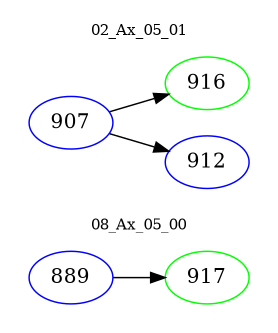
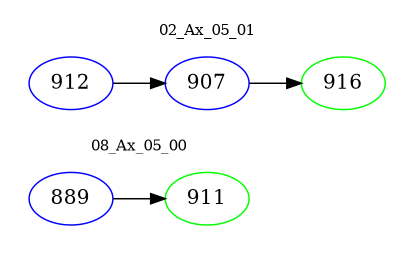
edge "907" -> "912": reversed
node "917": label "917" -> "911"
